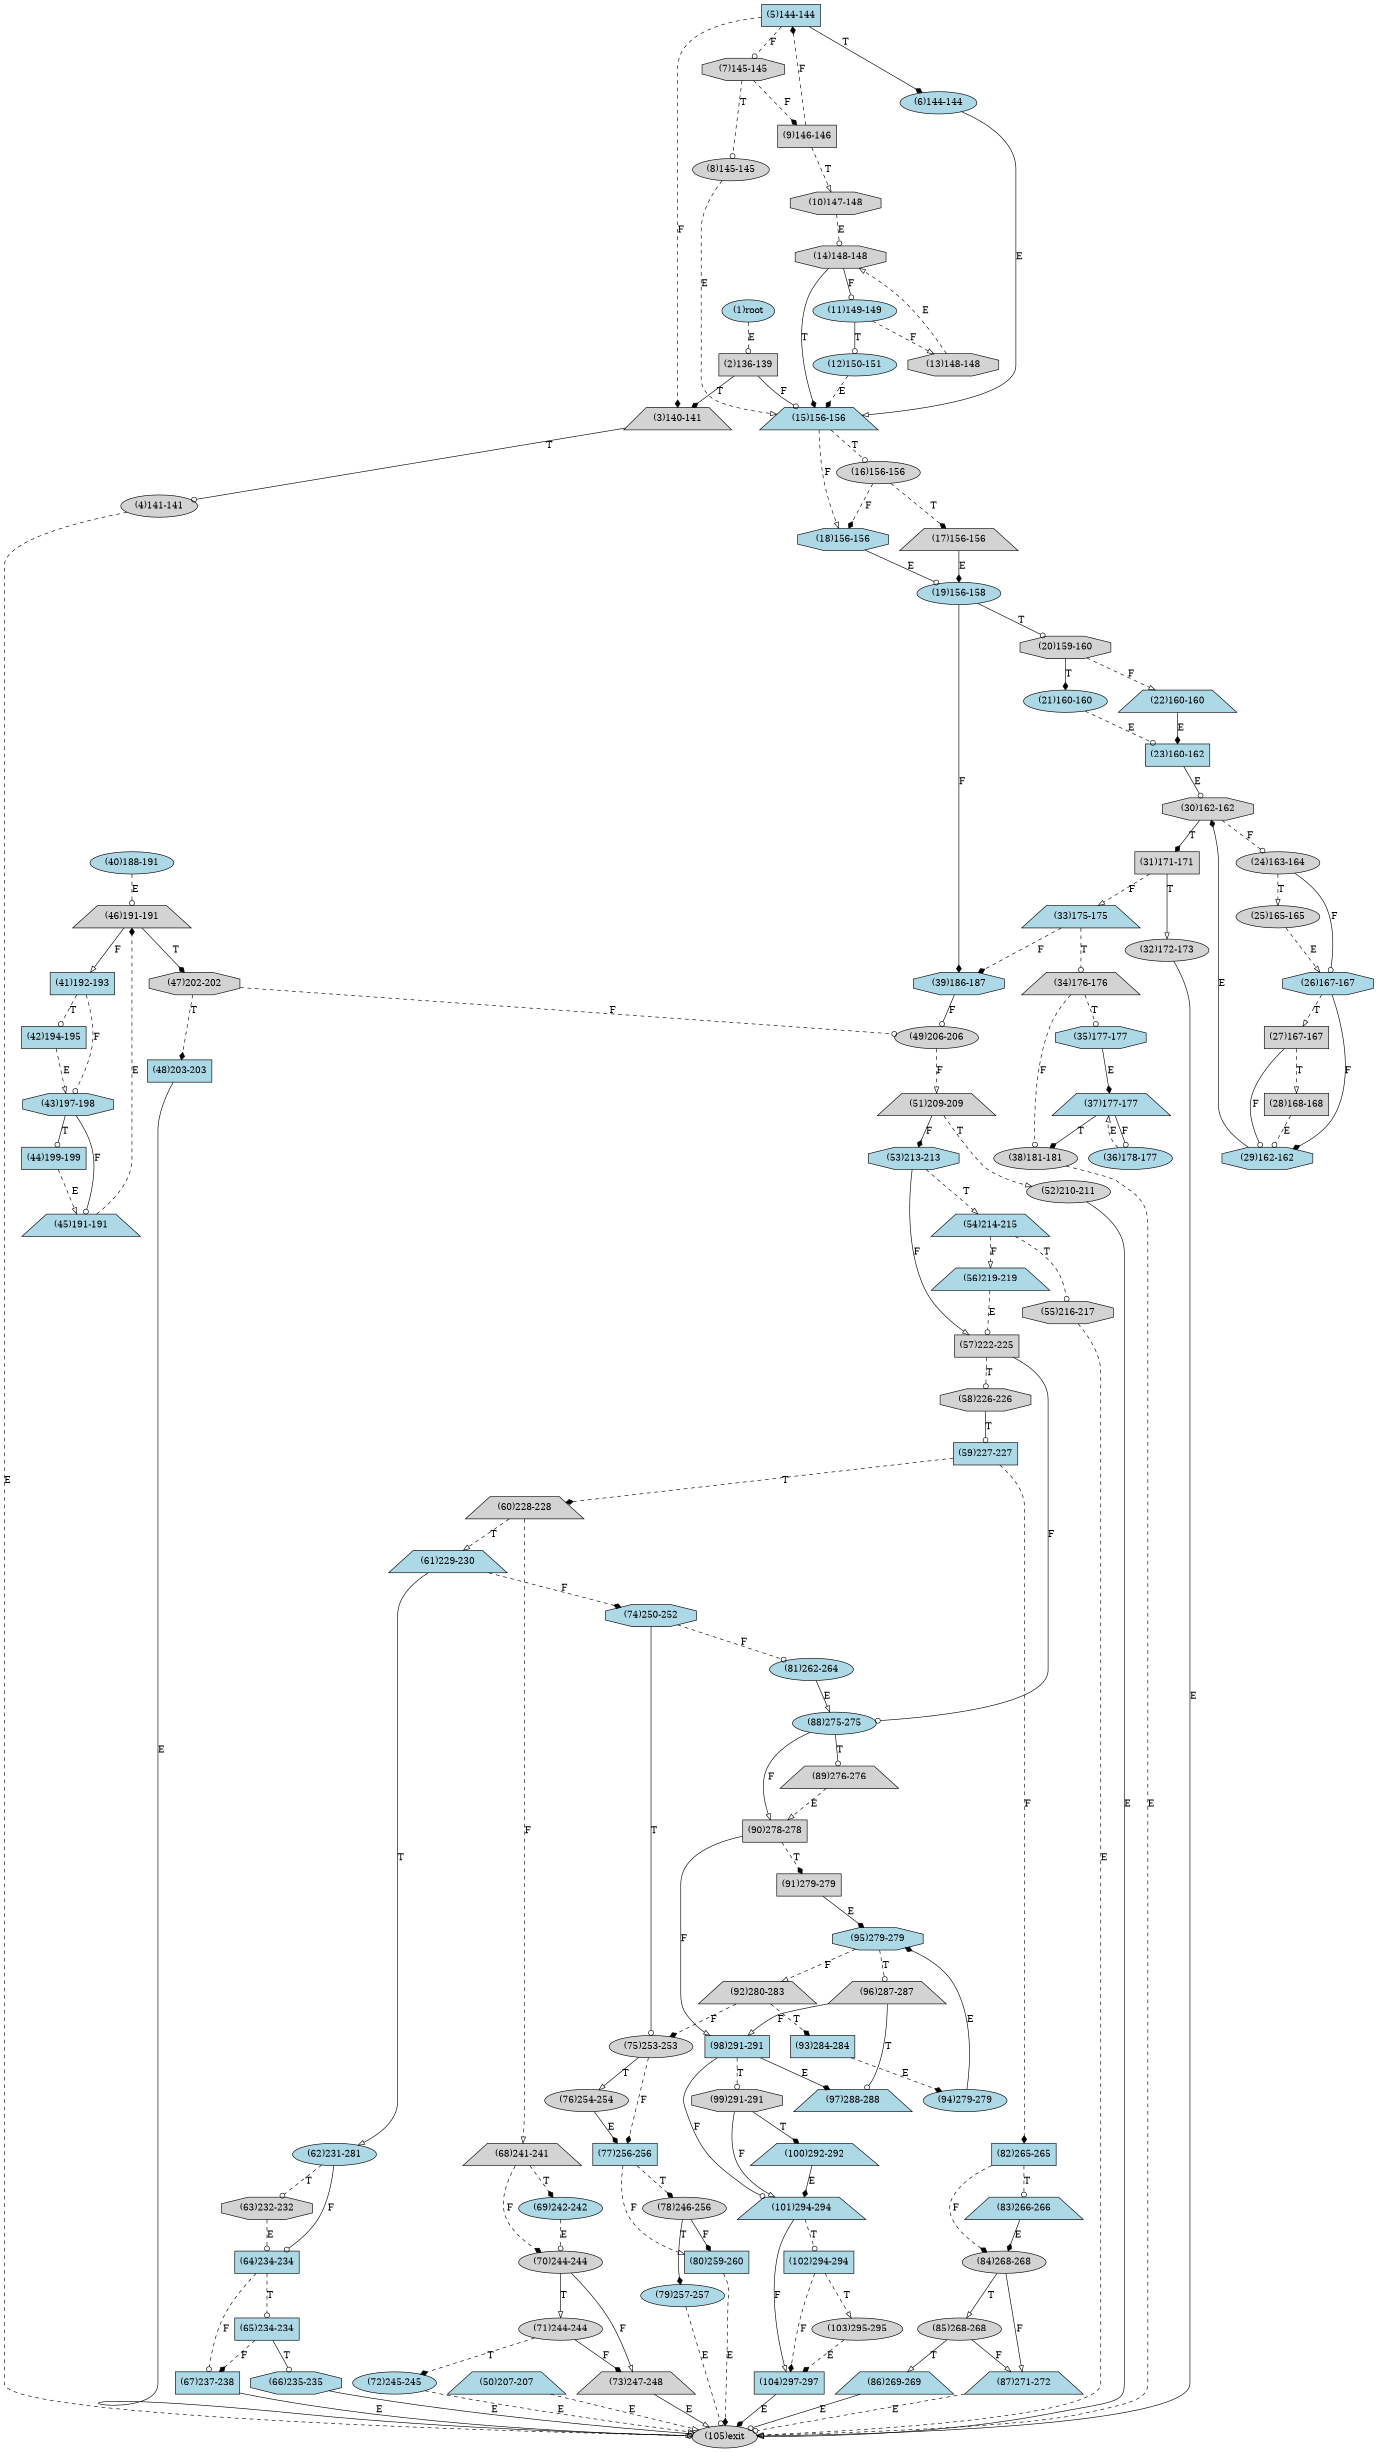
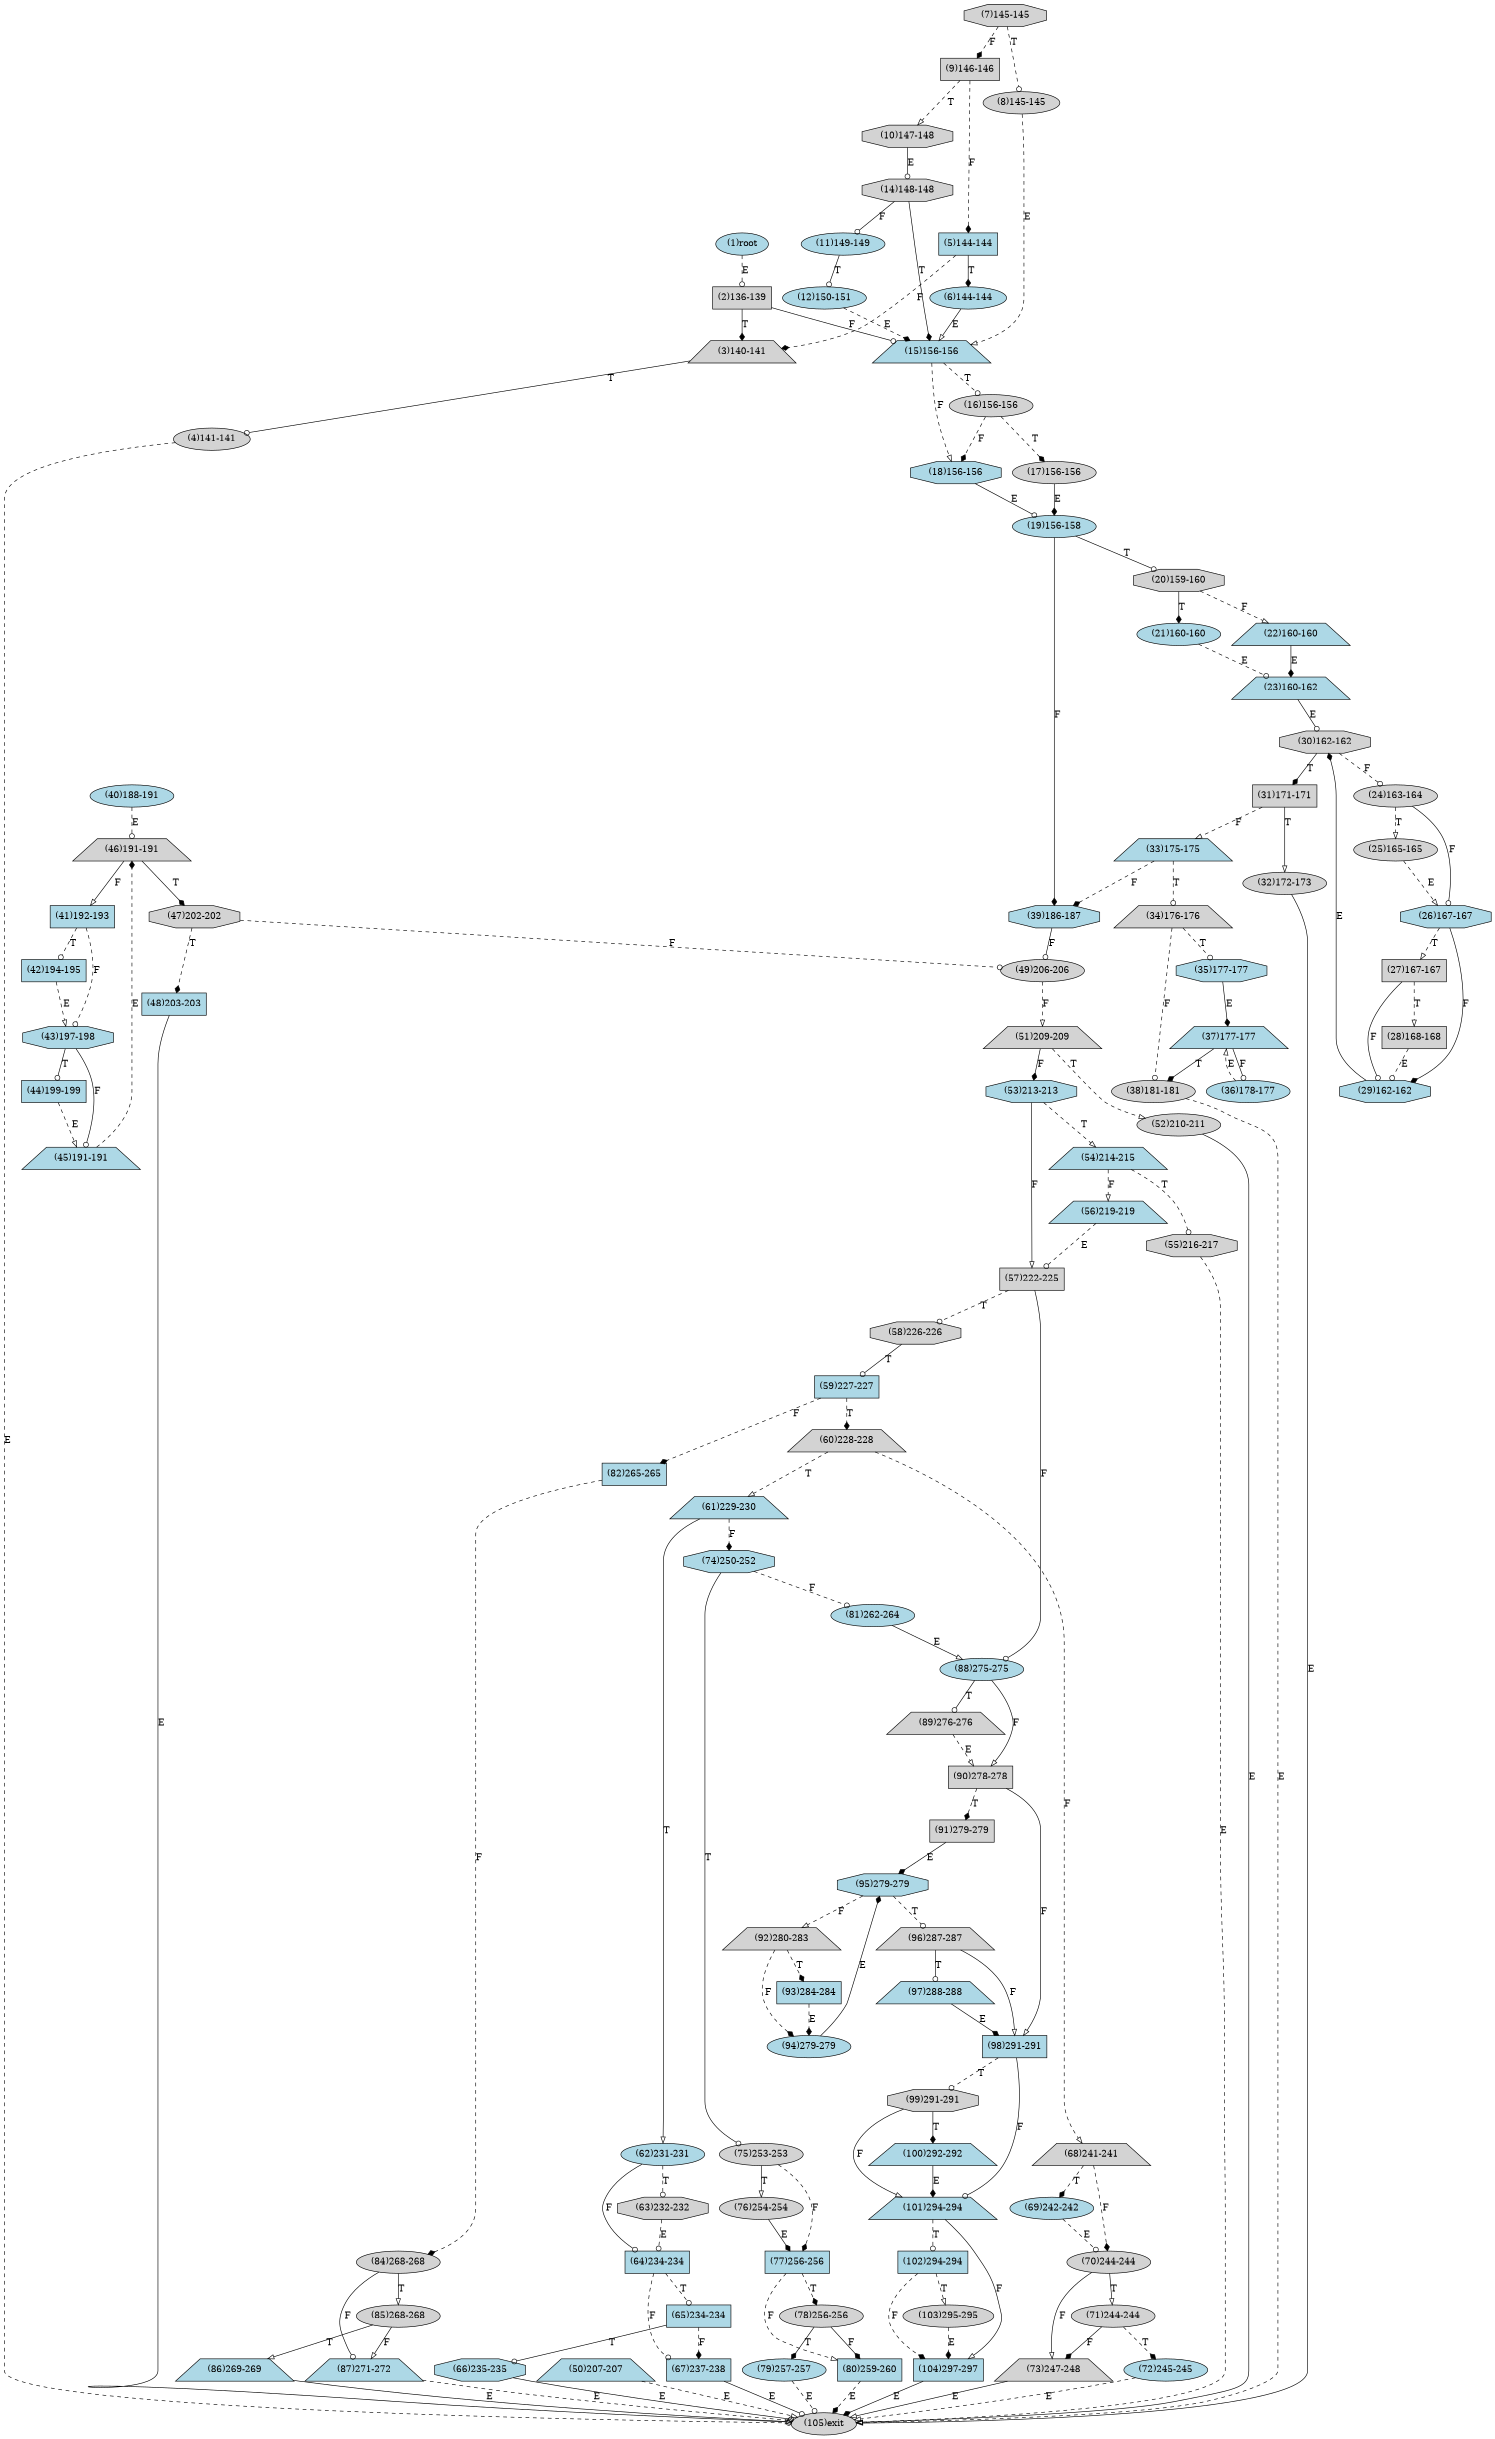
edge "(5)144-144" -> "(7)145-145": removed, label "F"
edge "(10)147-148" -> "(14)148-148": style dashed -> solid
node "(13)148-148": removed
node "(17)156-156": shape trapezium -> ellipse
node "(23)160-162": shape box -> trapezium
edge "(92)280-283" -> "(75)253-253": now "(92)280-283" -> "(94)279-279"
edge "(98)291-291" -> "(97)288-288": reversed
node "(62)231-281": label "(62)231-281" -> "(62)231-231"
node "(78)246-256": label "(78)246-256" -> "(78)256-256"
node "(83)266-266": removed
edge "(84)268-268" -> "(87)271-272": arrowhead onormal -> odot
